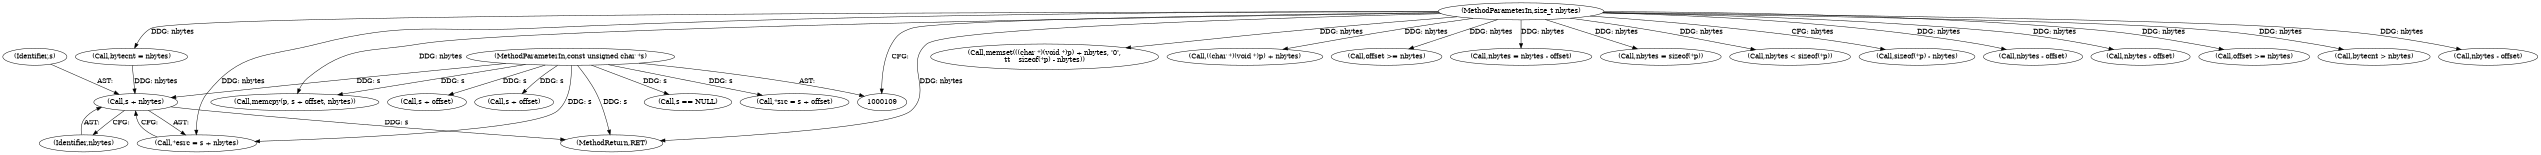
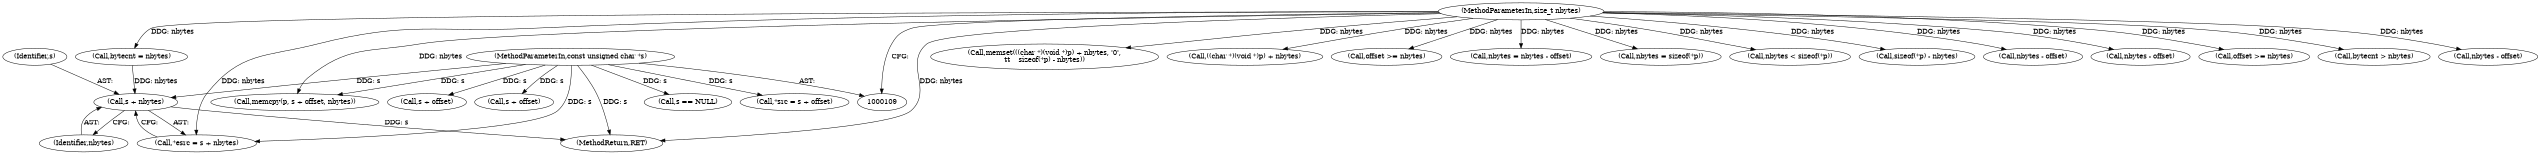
edge "(MethodParameterIn,size_t nbytes)" -> "(Call,sizeof(*p) - nbytes)": label "CFG: nbytes" -> "DDG: nbytes"
